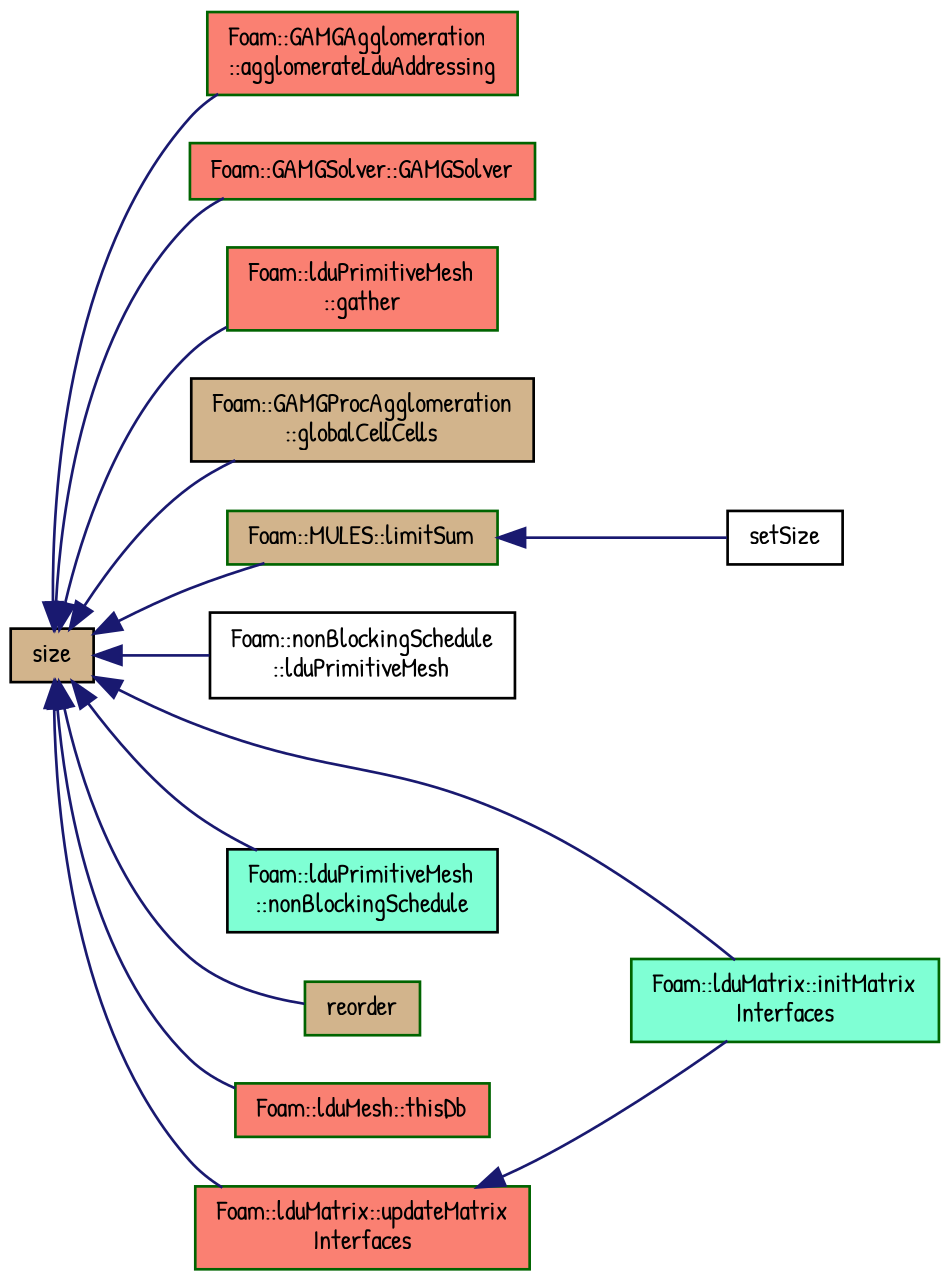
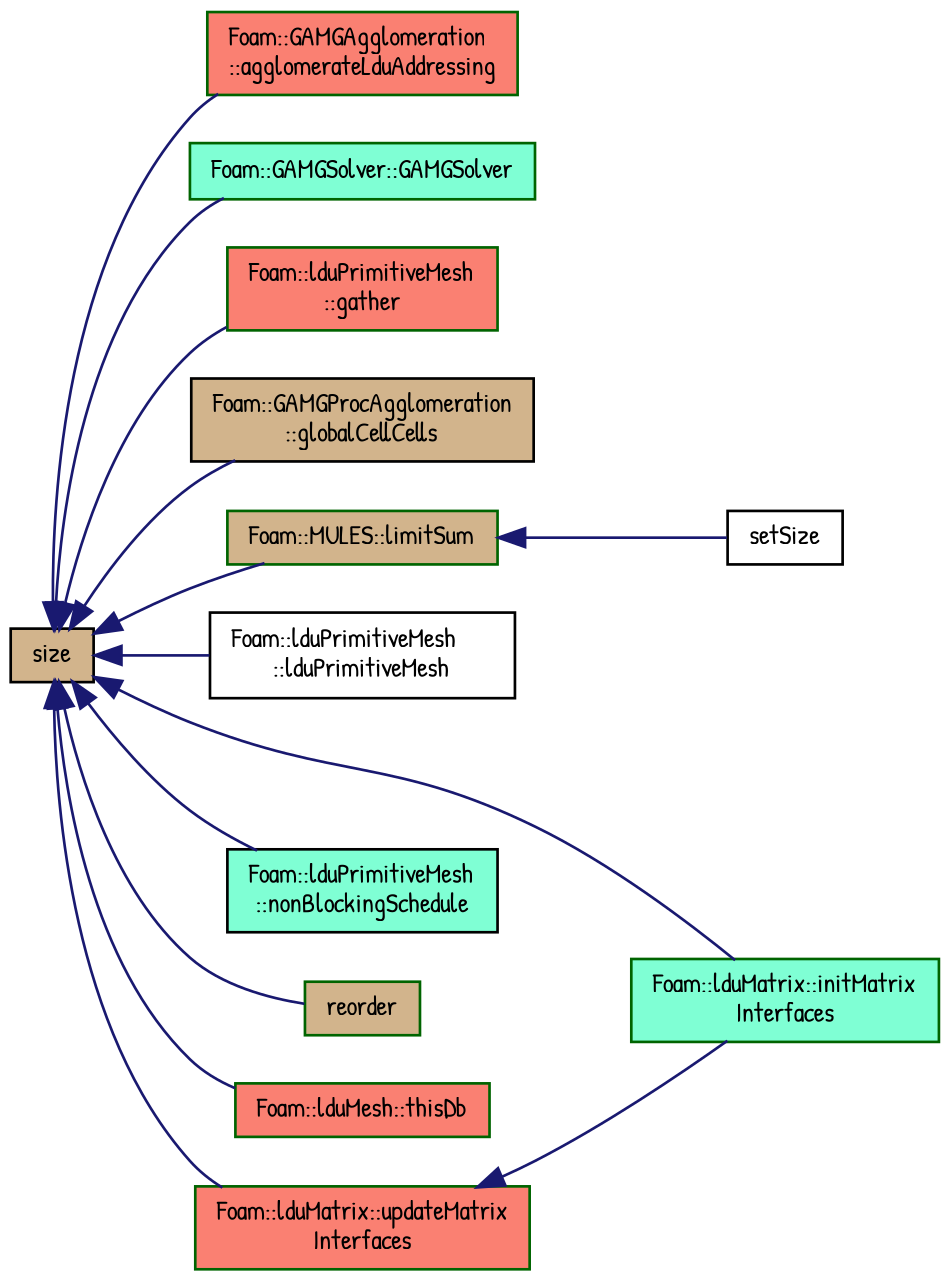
node "Foam::GAMGSolver::GAMGSolver": fillcolor salmon -> aquamarine
node "Foam::nonBlockingSchedule ::lduPrimitiveMesh": label "Foam::nonBlockingSchedule ::lduPrimitiveMesh" -> "Foam::lduPrimitiveMesh ::lduPrimitiveMesh"
